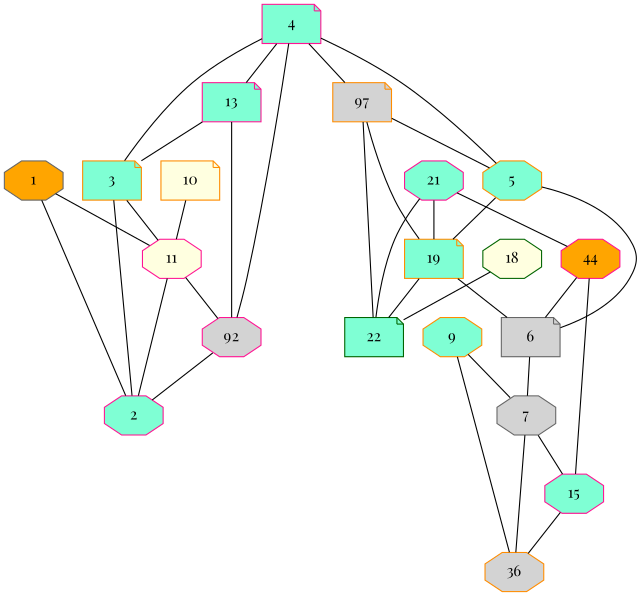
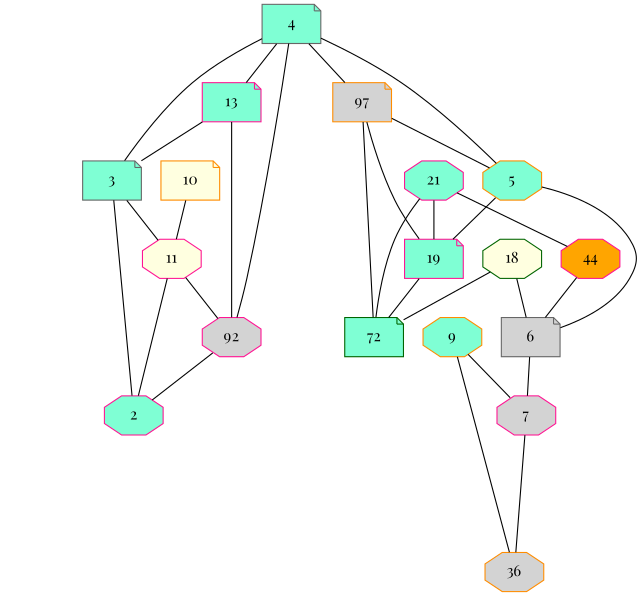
node "4": color deeppink -> gray40
node "1": removed
node "3": color darkorange -> gray40
node "19": color darkorange -> deeppink
edge "19" -- "6": now "18" -- "6"
node "22": label "22" -> "72"
node "7": color gray40 -> deeppink
node "15": removed
